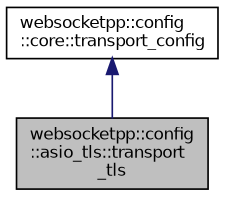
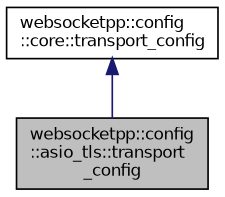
node "websocketpp::config ::asio_tls::transport _tls": label "websocketpp::config ::asio_tls::transport _tls" -> "websocketpp::config ::asio_tls::transport _config"
